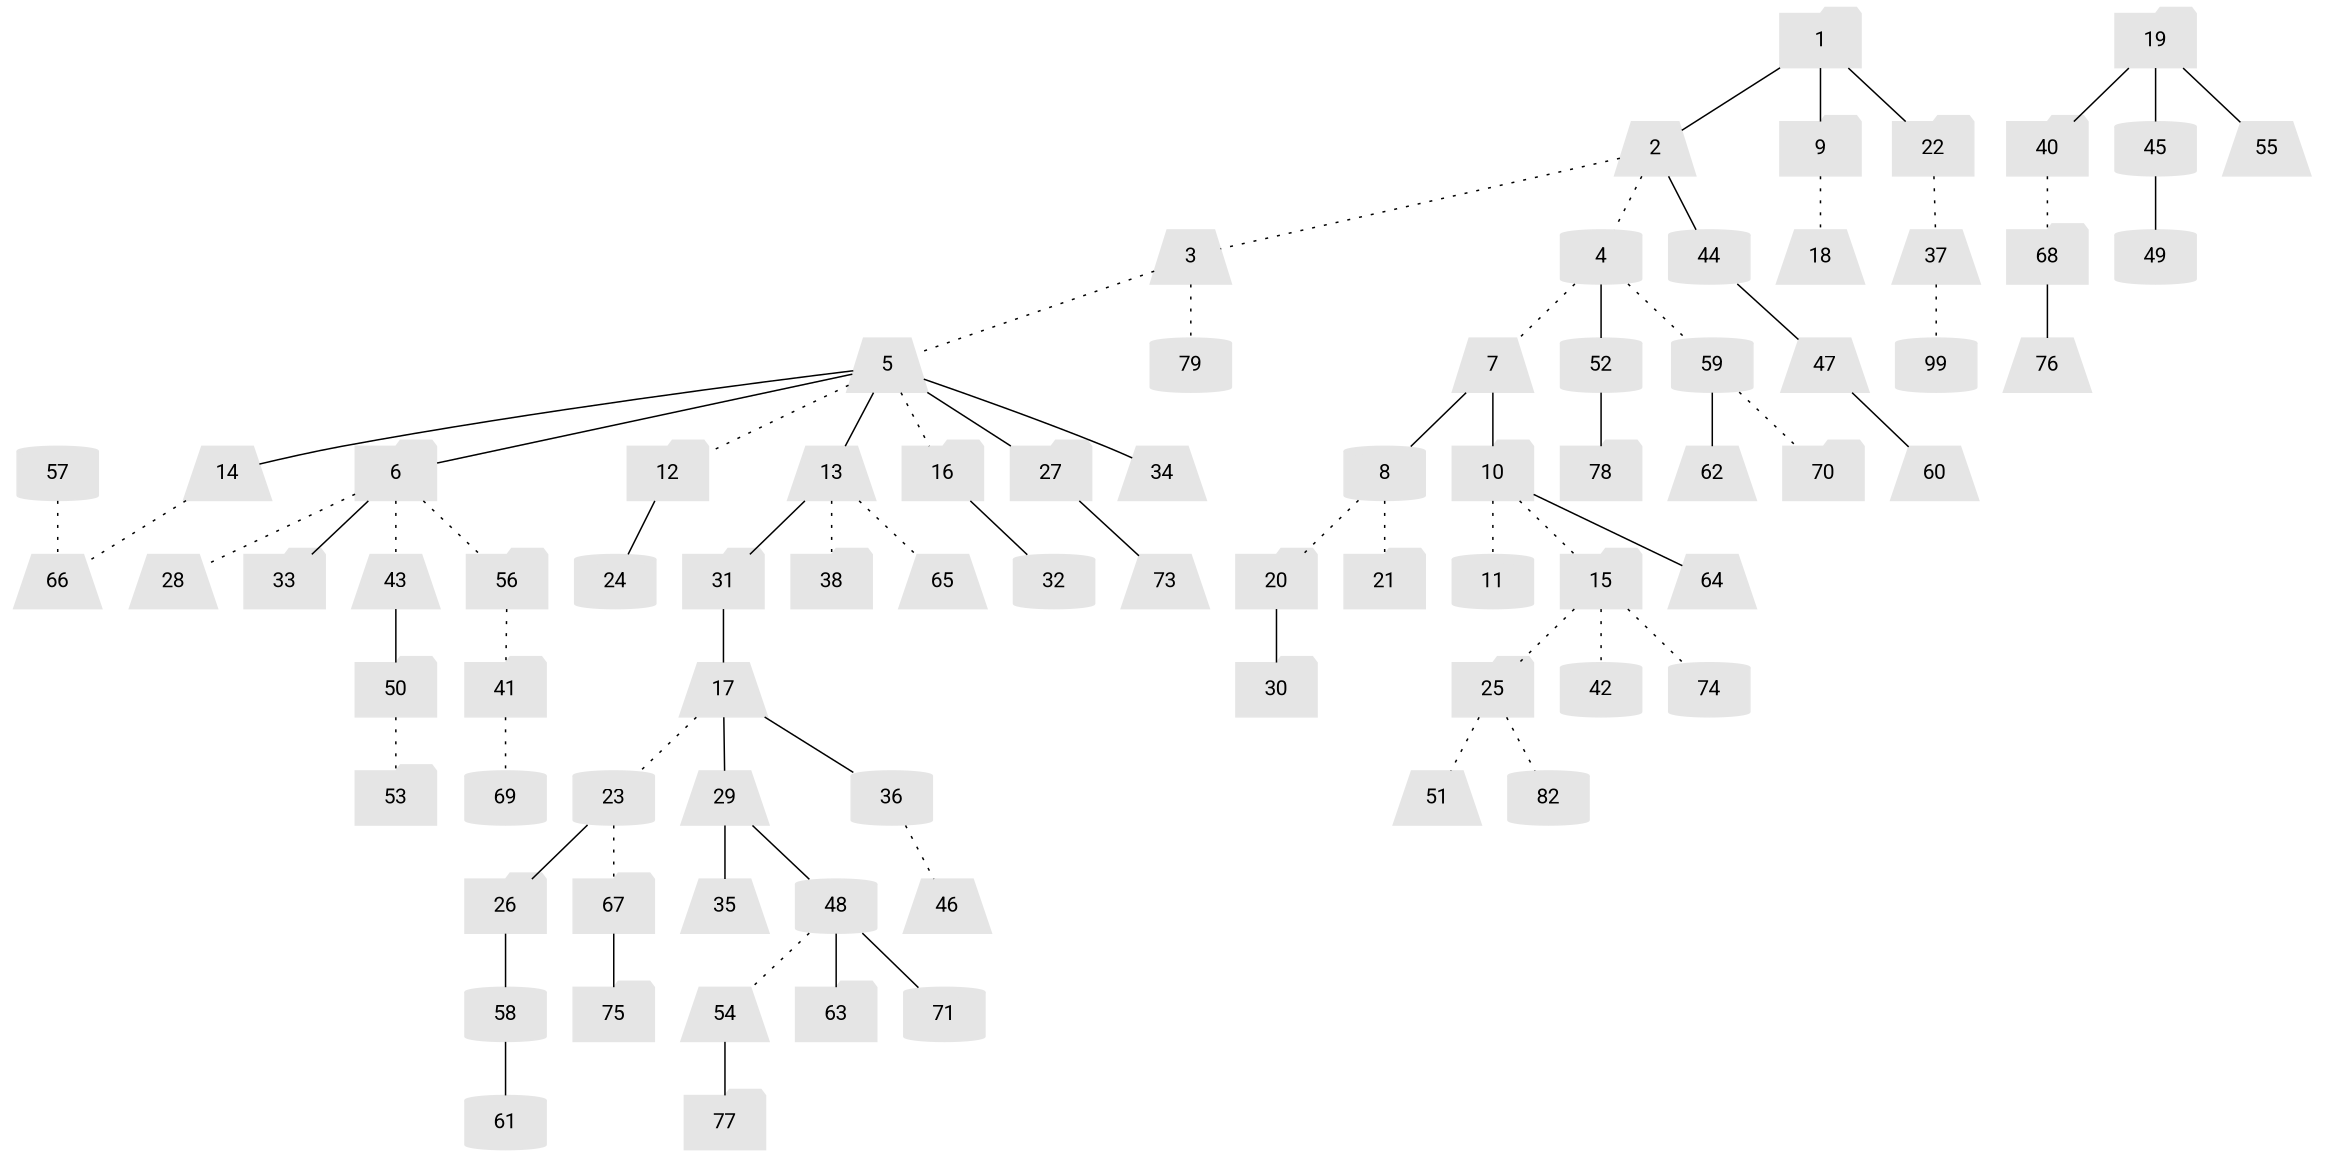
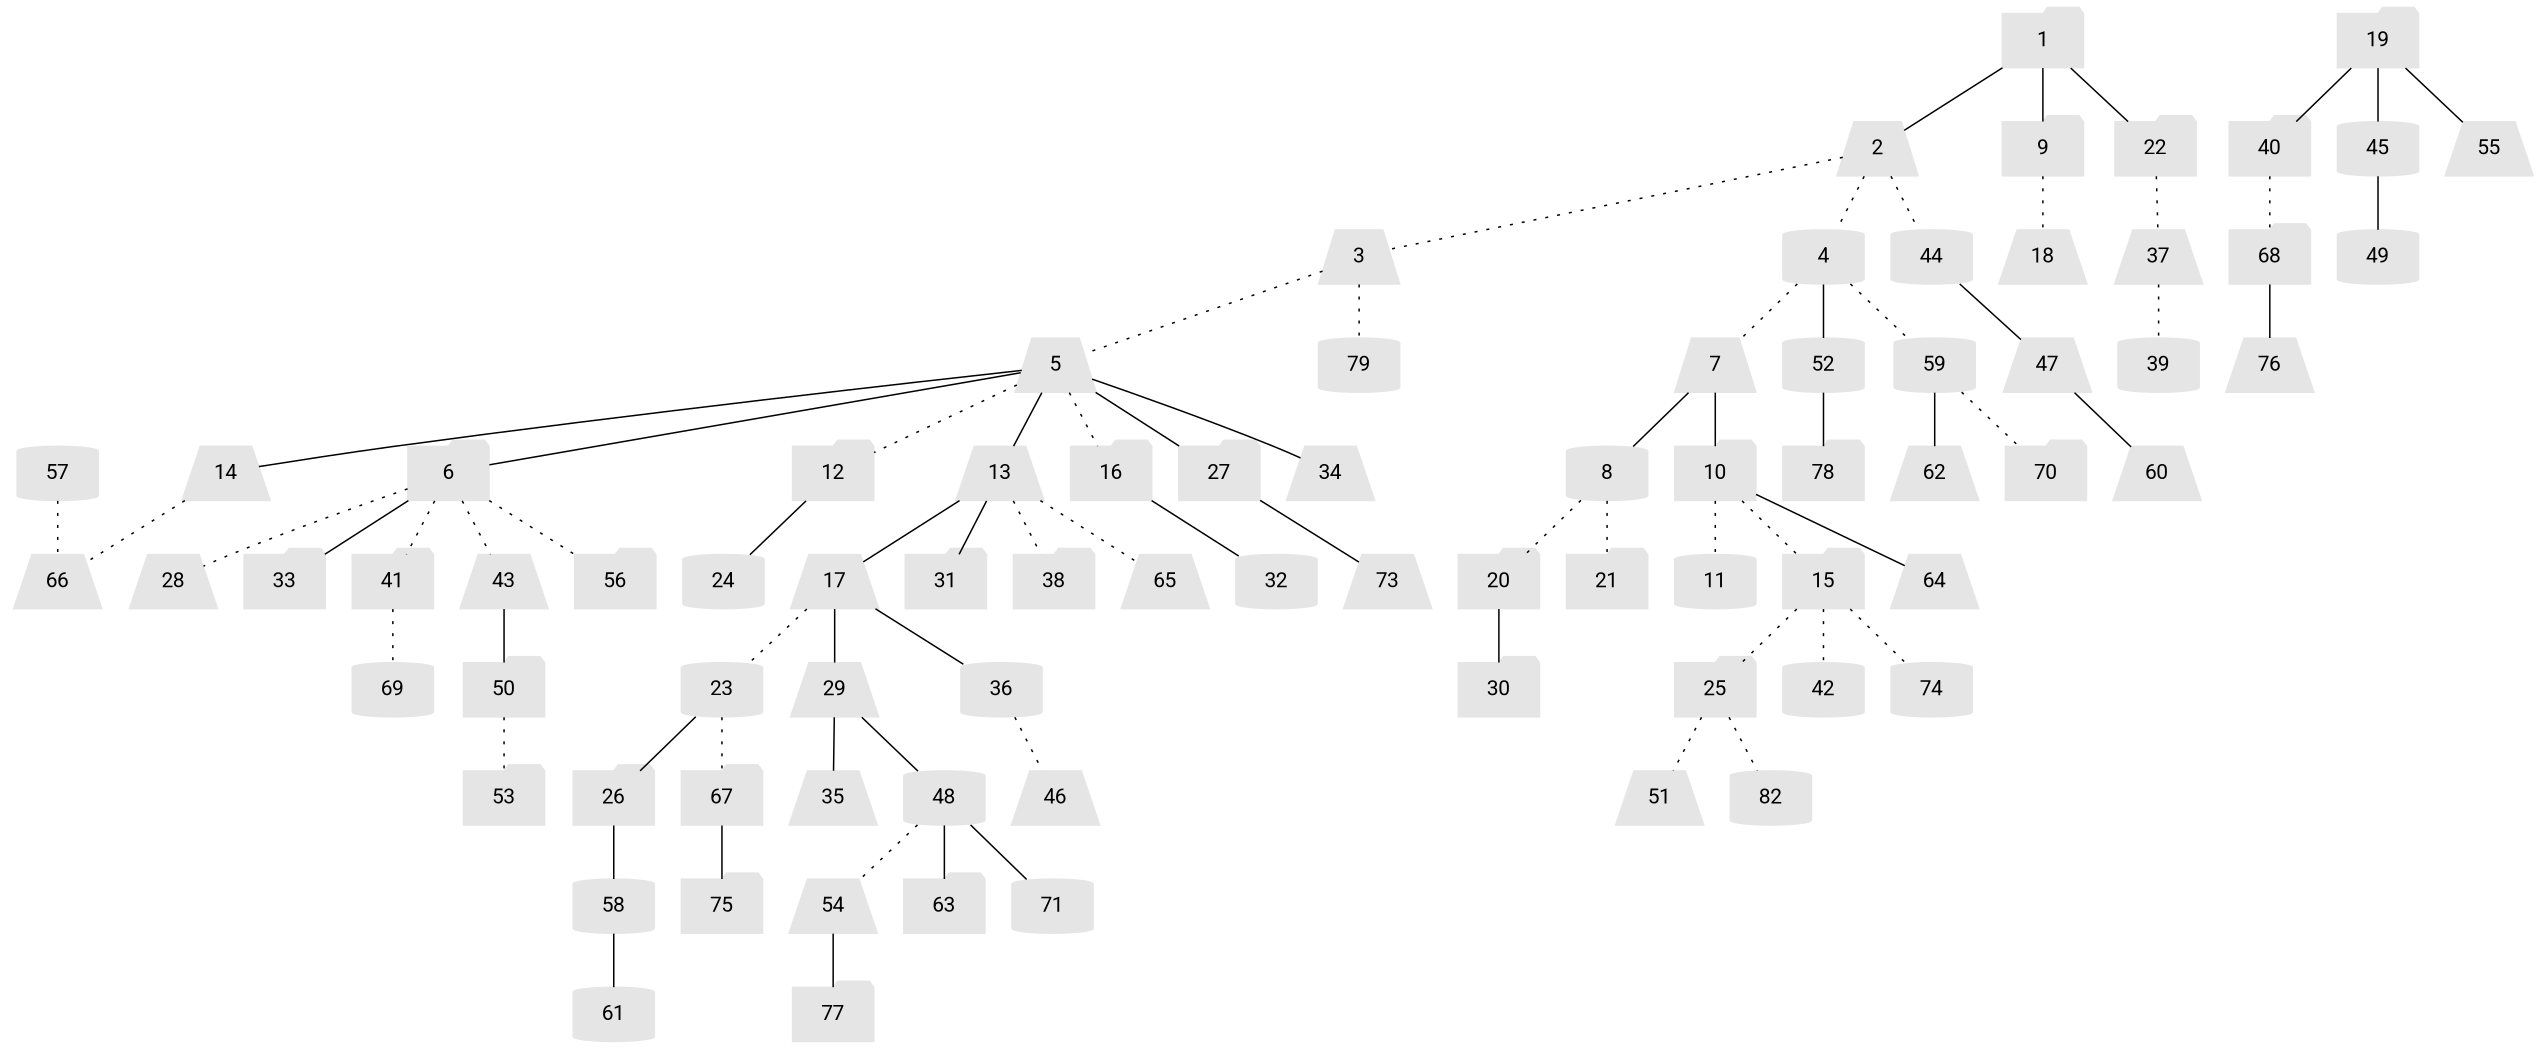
edge "2" -- "44": style solid -> dotted
node "99": label "99" -> "39"
edge "56" -- "41": now "6" -- "41"
edge "31" -- "17": now "13" -- "17"
